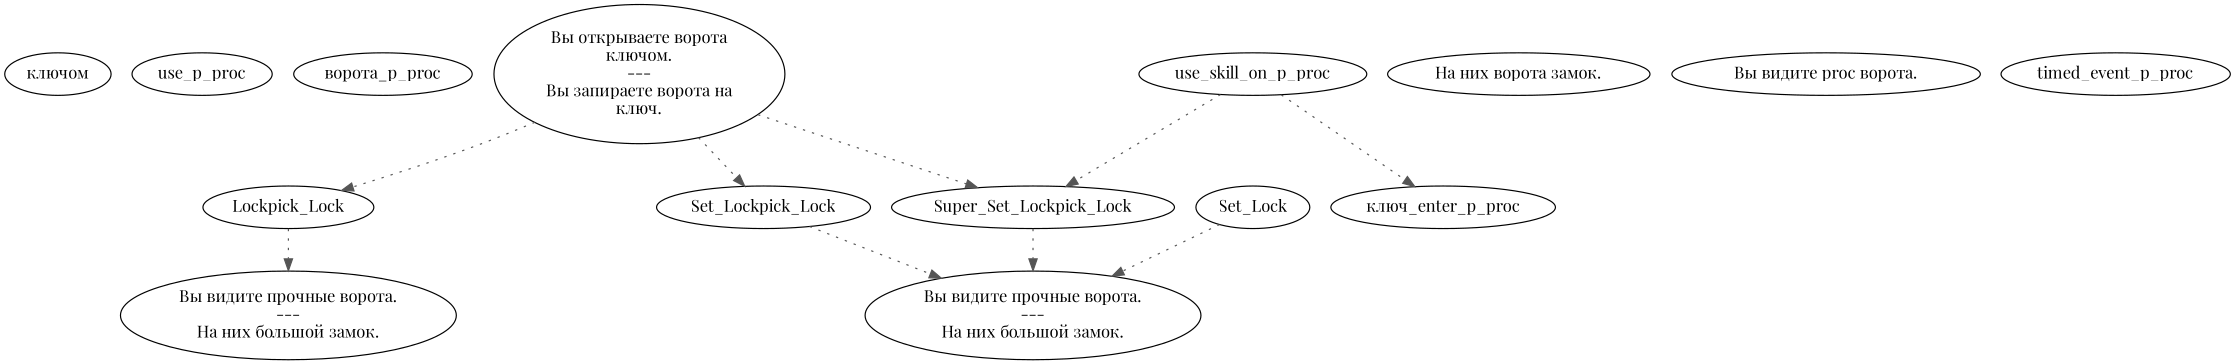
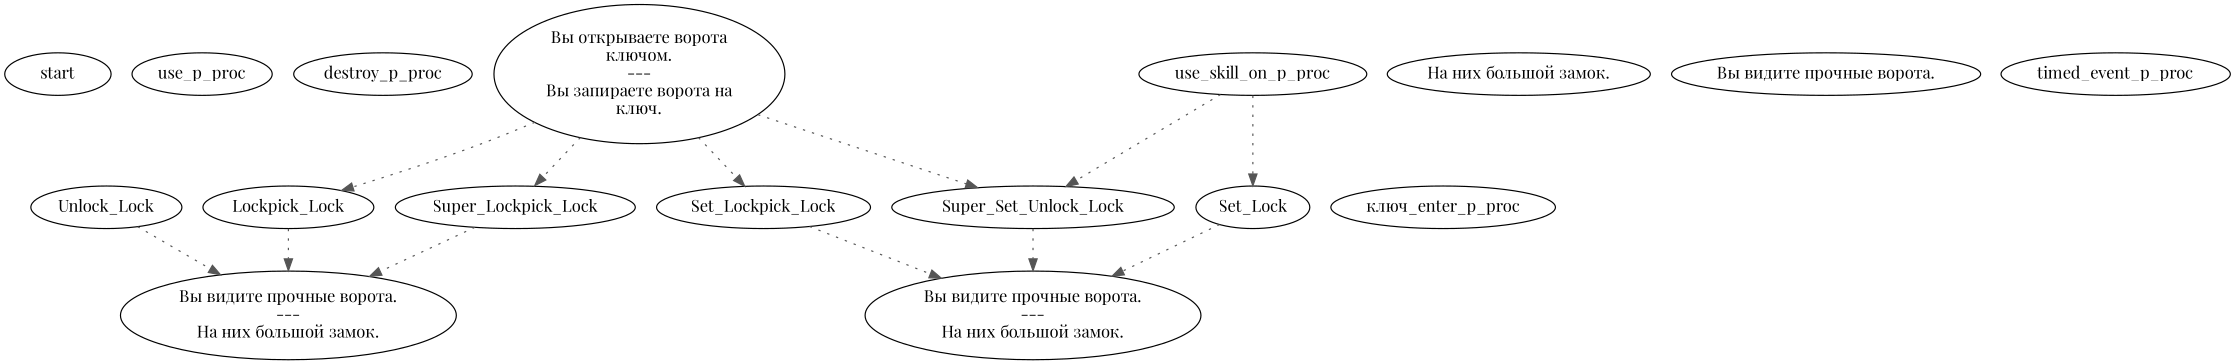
node "ключом": label "ключом" -> "start"
node "ворота_p_proc": label "ворота_p_proc" -> "destroy_p_proc"
node "На них ворота замок.": label "На них ворота замок." -> "На них большой замок."
node "Вы видите proc ворота.": label "Вы видите proc ворота." -> "Вы видите прочные ворота."
edge "use_skill_on_p_proc" -> "ключ_enter_p_proc": now "use_skill_on_p_proc" -> "Set_Lock"
node "Unlock_Lock": added
node "Super_Lockpick_Lock": added
node "Super_Set_Lockpick_Lock": label "Super_Set_Lockpick_Lock" -> "Super_Set_Unlock_Lock"
